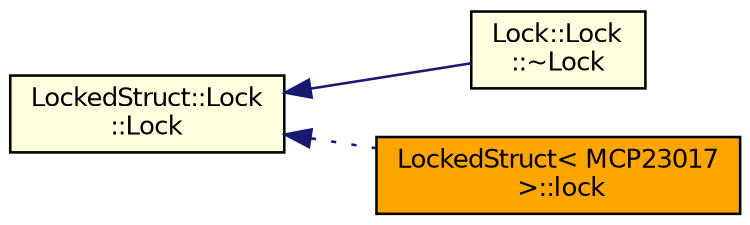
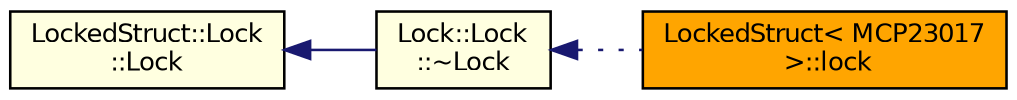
edge "LockedStruct< MCP23017 >::lock" -> "LockedStruct::Lock ::Lock": now "LockedStruct< MCP23017 >::lock" -> "Lock::Lock ::~Lock"
